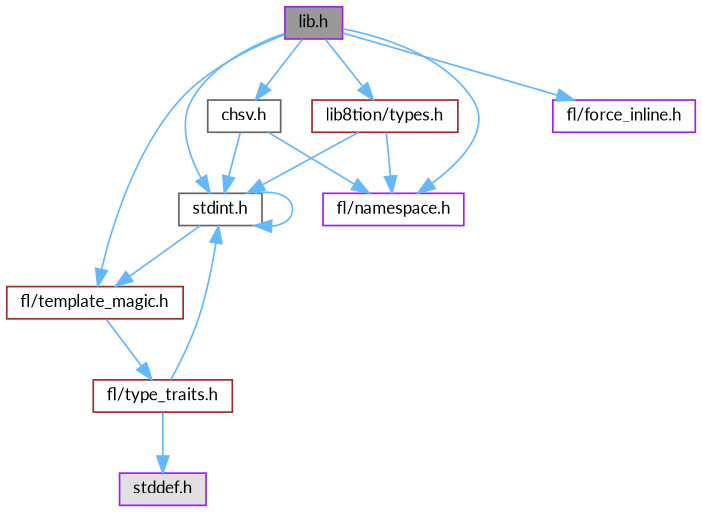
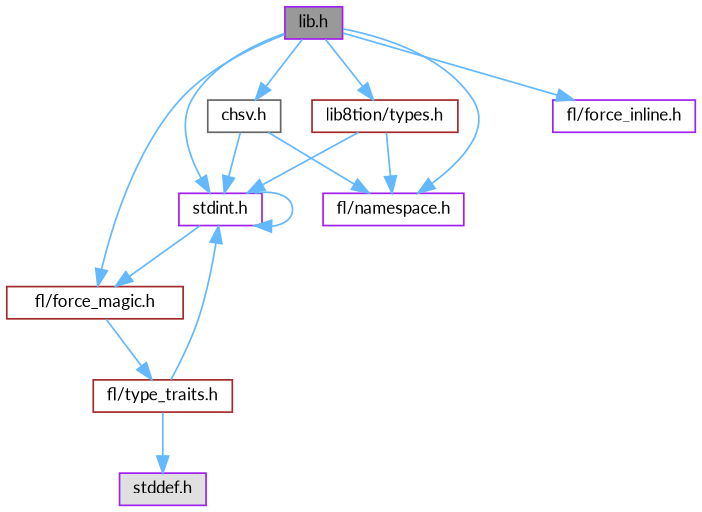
node "stdint.h": color gray40 -> purple
node "fl/template_magic.h": label "fl/template_magic.h" -> "fl/force_magic.h"
